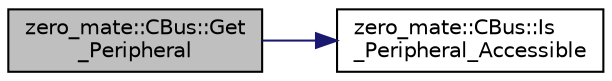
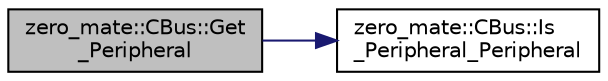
node "zero_mate::CBus::Is _Peripheral_Accessible": label "zero_mate::CBus::Is _Peripheral_Accessible" -> "zero_mate::CBus::Is _Peripheral_Peripheral"
